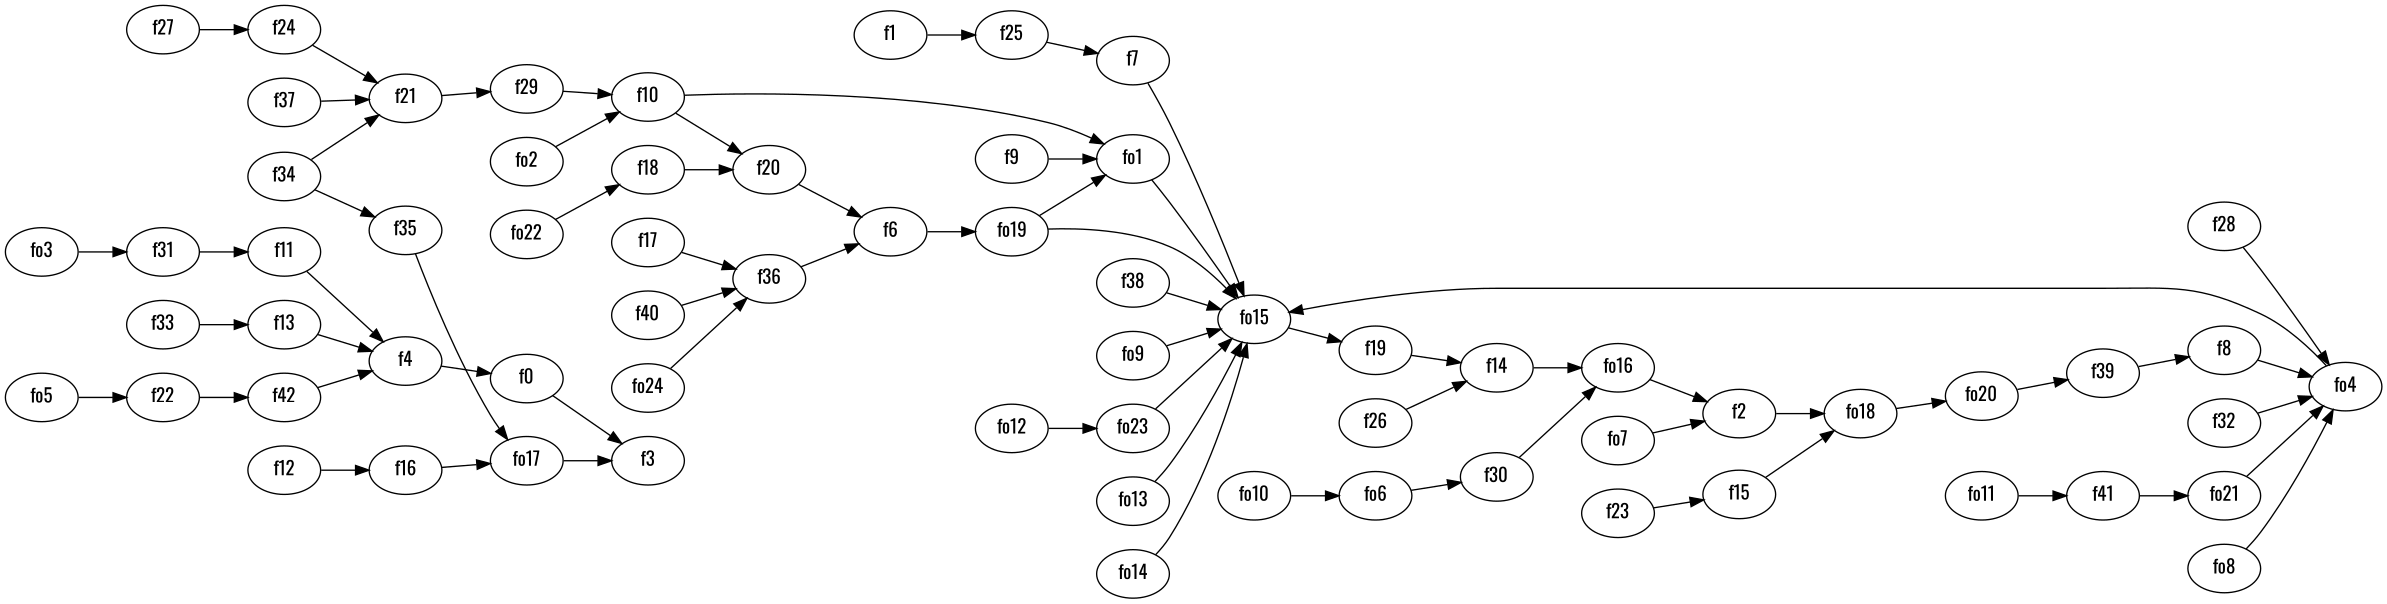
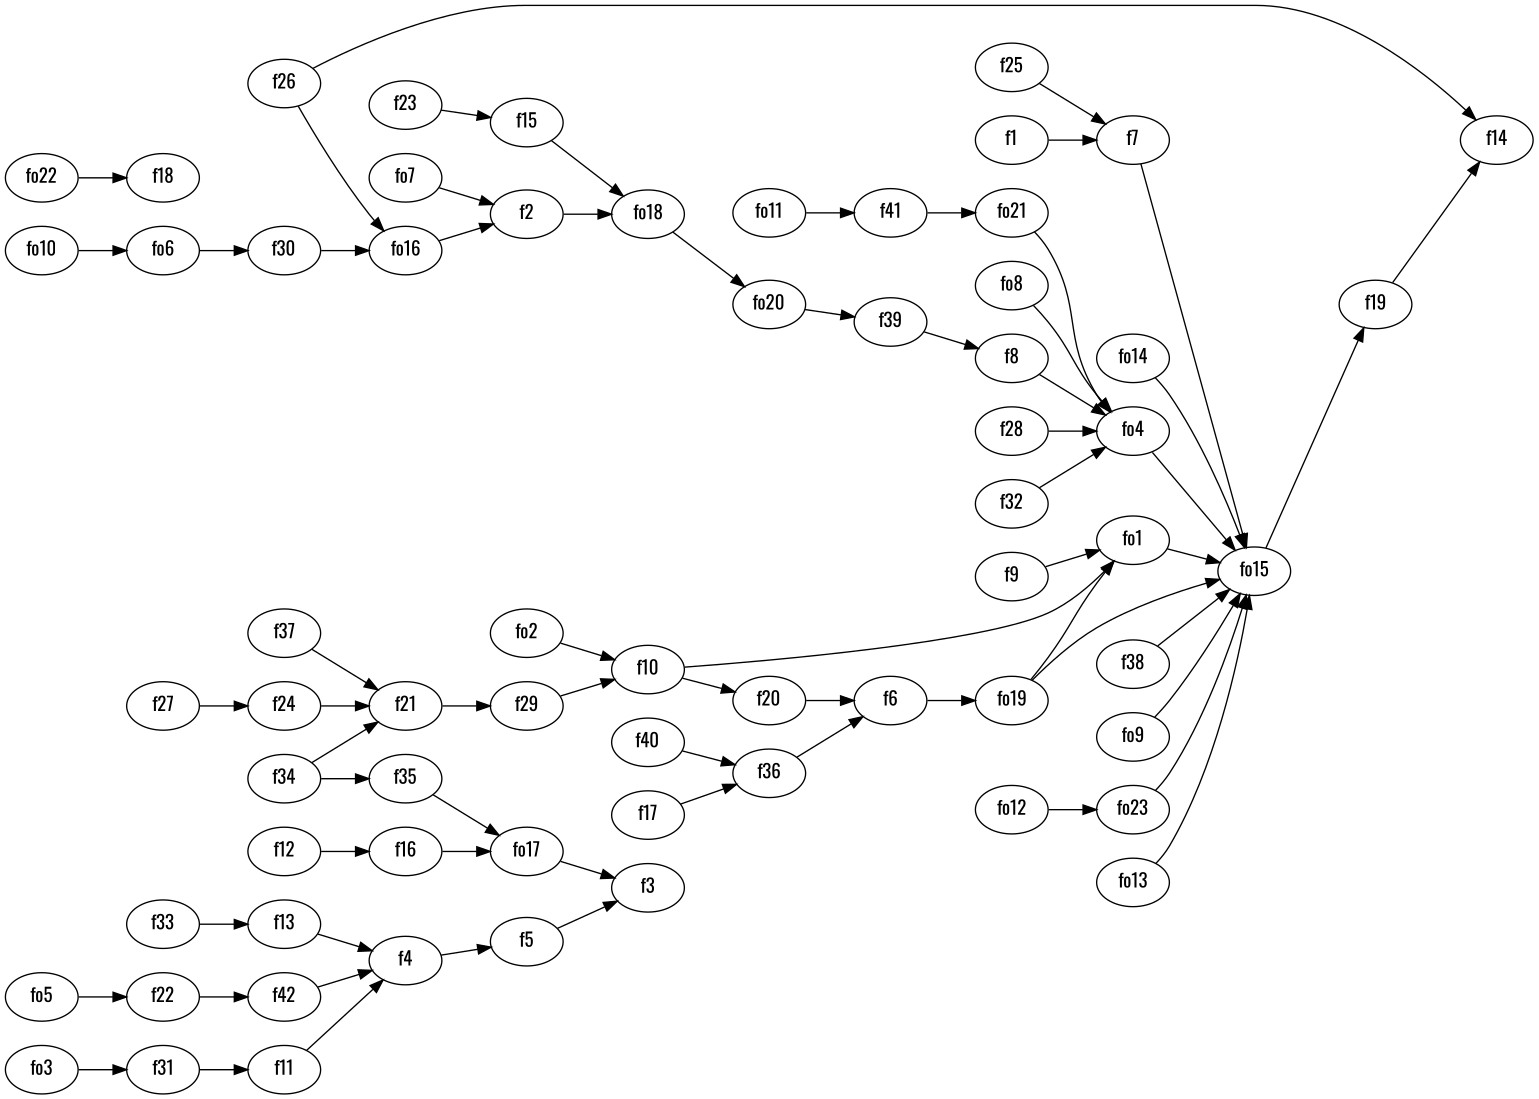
edge "f1" -> "f25": now "f1" -> "f7"
edge "f18" -> "f20": removed
edge "f14" -> "fo16": now "f26" -> "fo16"
node "f0": label "f0" -> "f5"
node "fo24": removed
